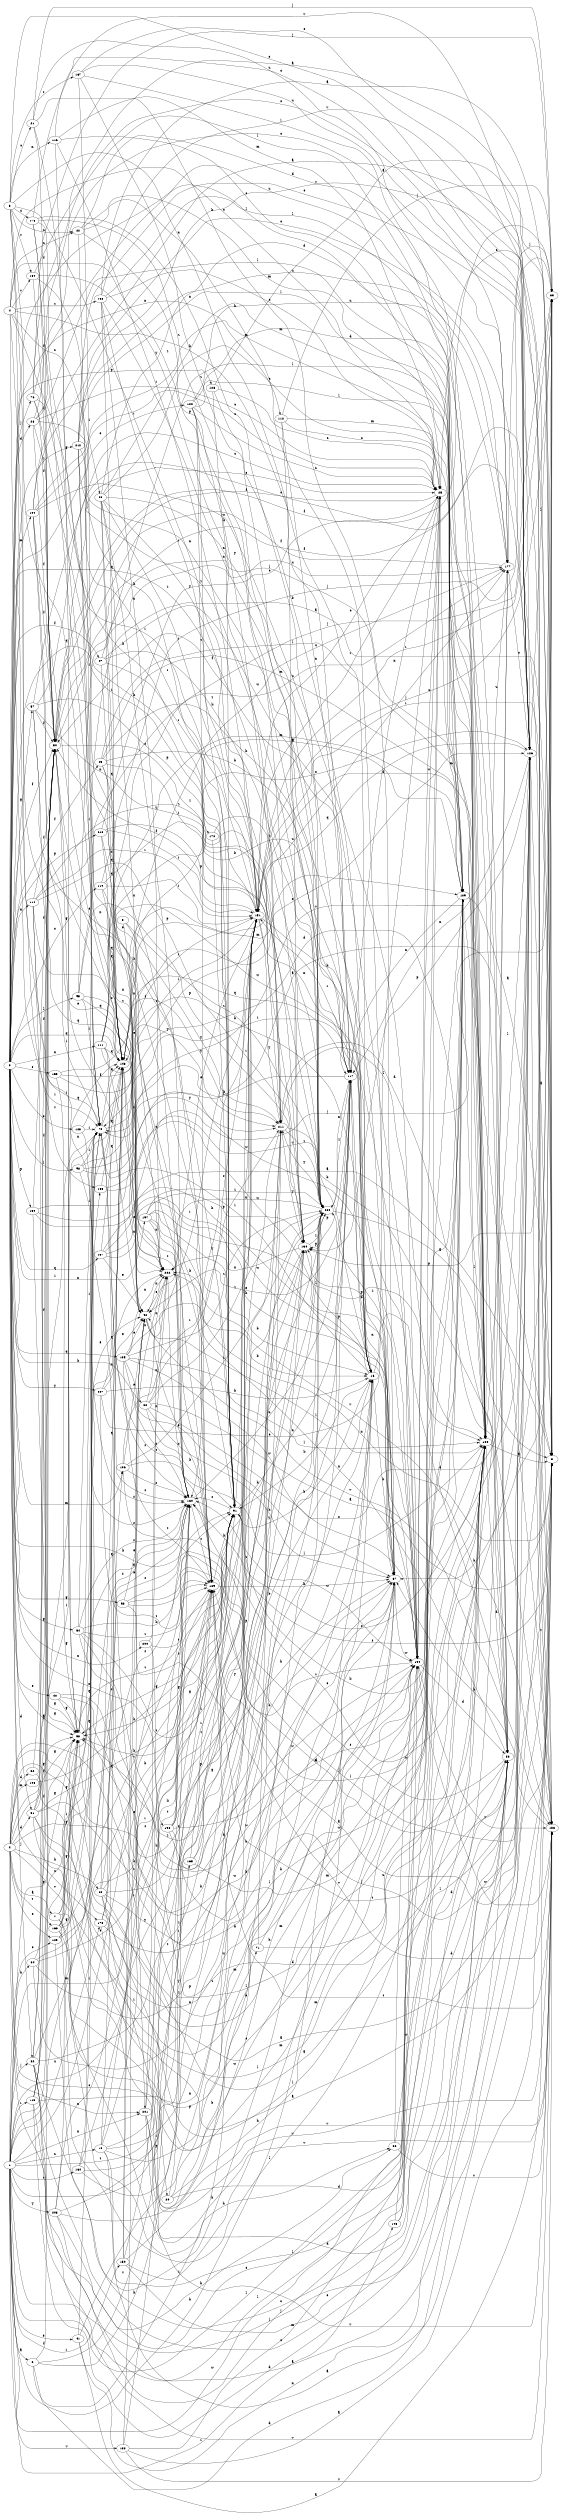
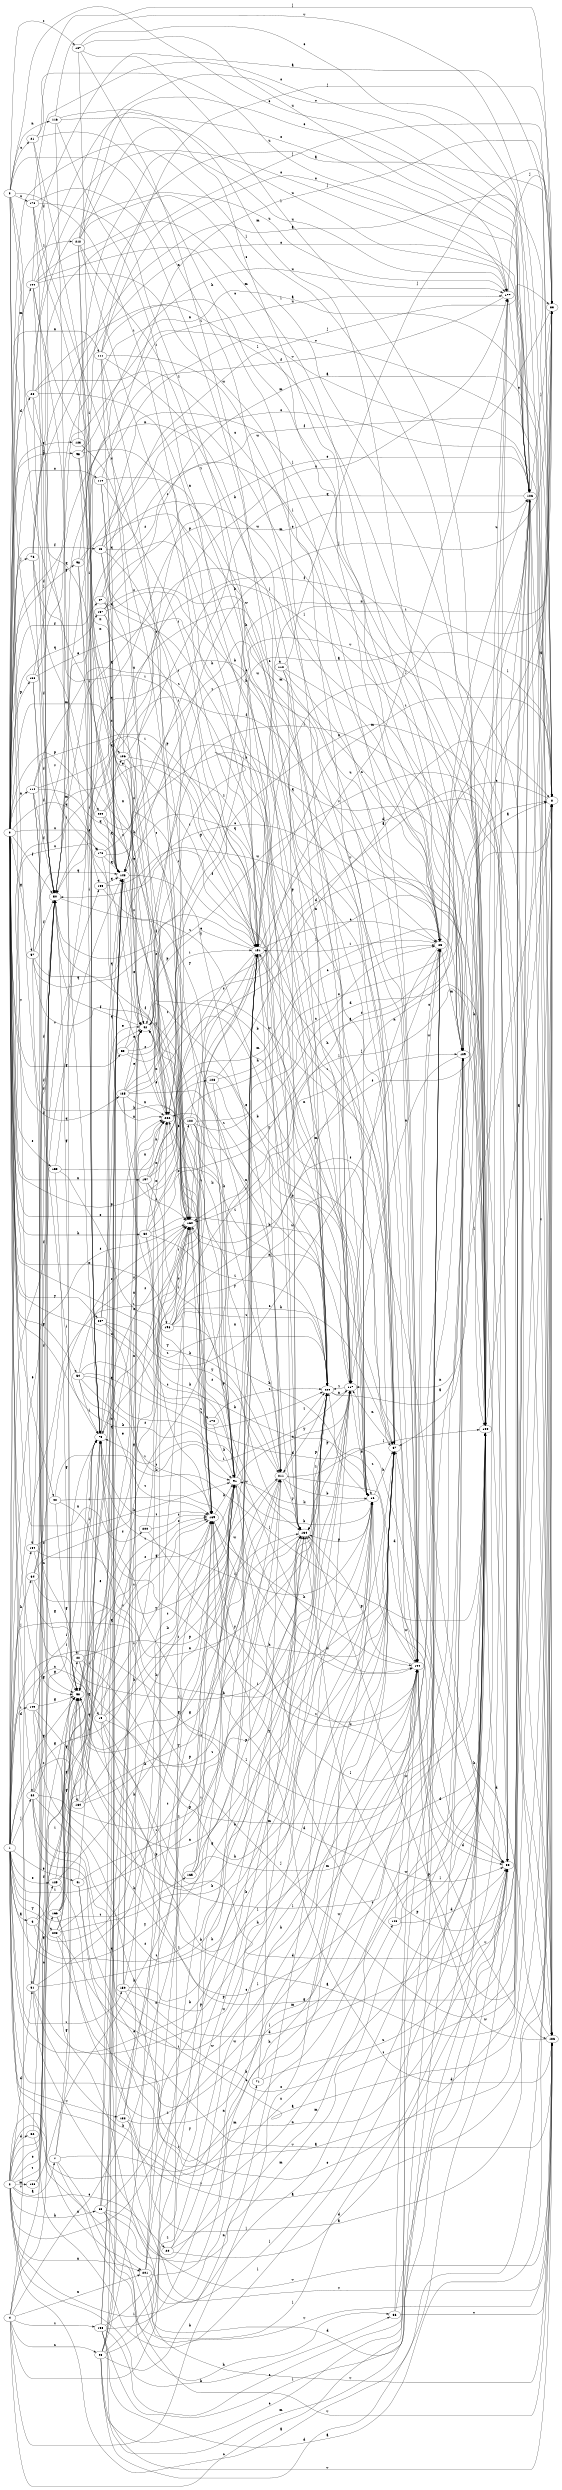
edge "0" -> "170": label "i" -> "u"
node "5": removed
edge "201" -> "134": added, label "p"
edge "6" -> "33": removed, label "d"
